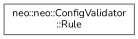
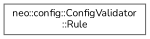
node "neo::neo::ConfigValidator ::Rule": label "neo::neo::ConfigValidator ::Rule" -> "neo::config::ConfigValidator ::Rule"
